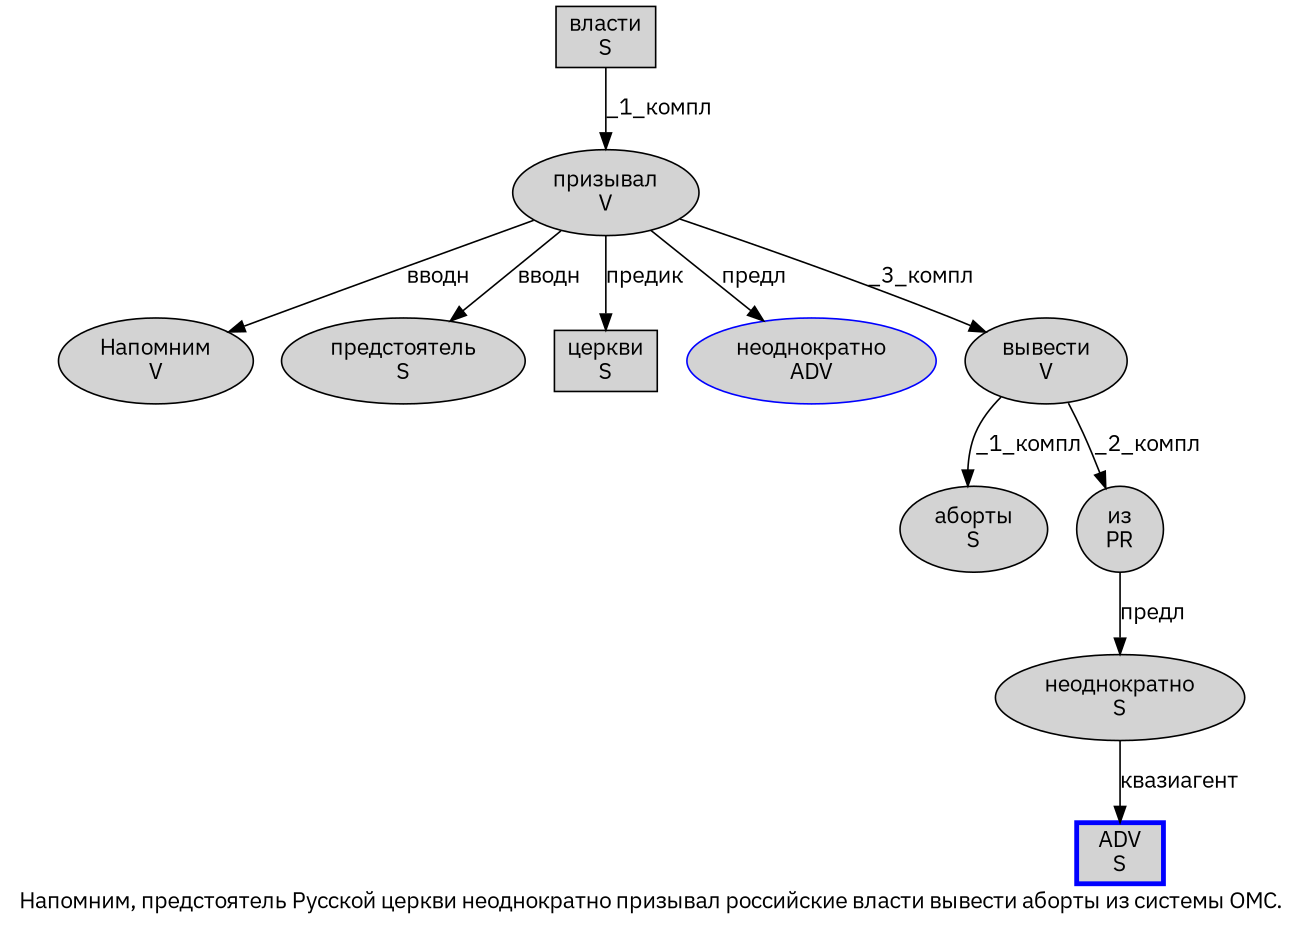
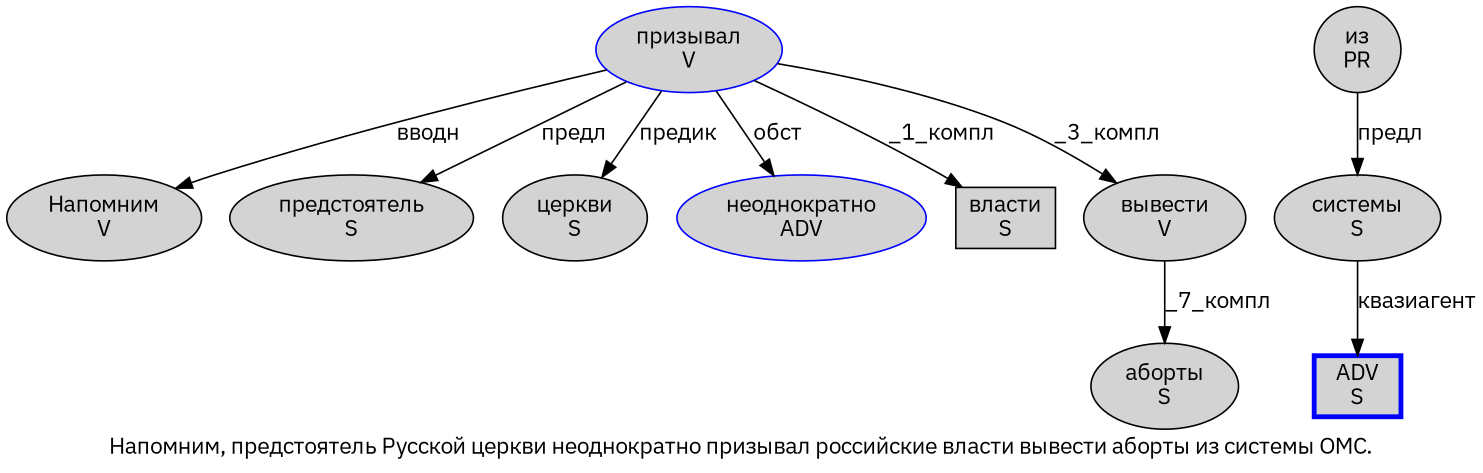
edge "власти S" -> "призывал V": reversed
node "призывал V": color black -> blue
edge "призывал V" -> "предстоятель S": label "вводн" -> "предл"
edge "призывал V" -> "неоднократно ADV": label "предл" -> "обст"
node "церкви S": shape box -> ellipse
edge "вывести V" -> "из PR": removed, label "_2_компл"
edge "вывести V" -> "аборты S": label "_1_компл" -> "_7_компл"
node "неоднократно S": label "неоднократно S" -> "системы S"
